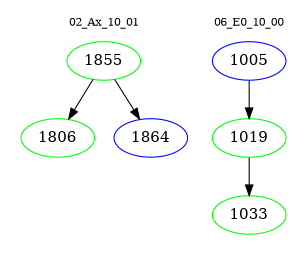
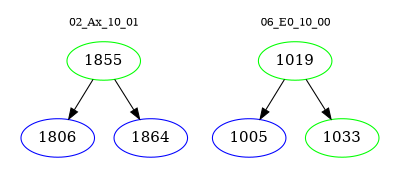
edge "1005" -> "1019": reversed
node "1806": color green -> blue
